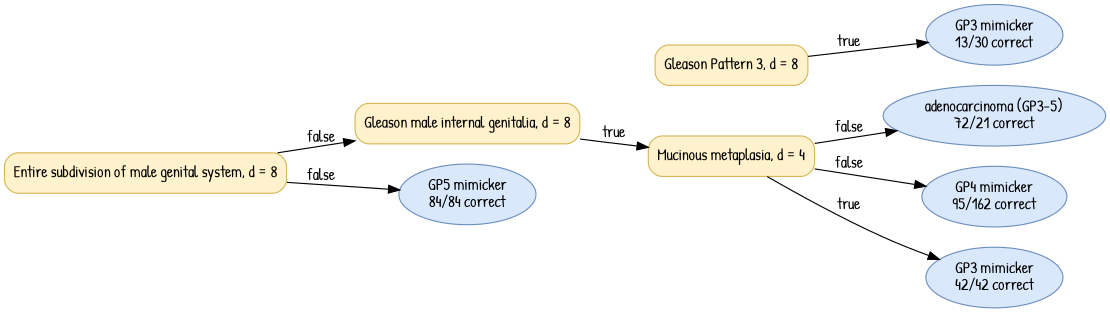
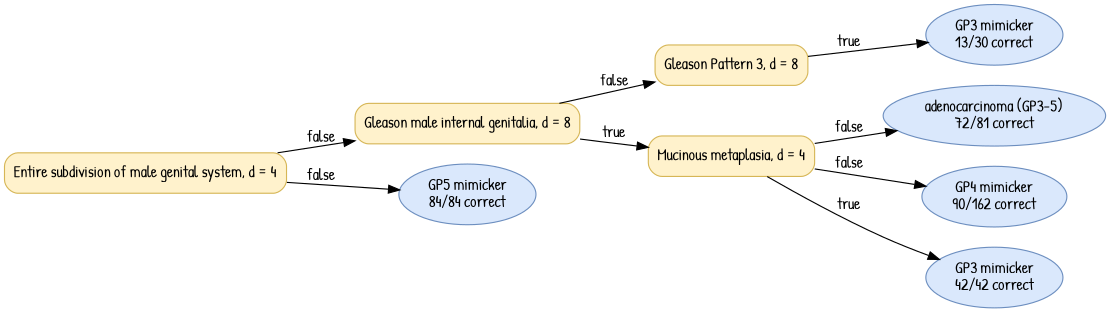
edge "Gleason male internal genitalia, d = 8" -> "Gleason Pattern 3, d = 8": added, label "false"
node "adenocarcinoma (GP3-5)": text "72/21 correct" -> "72/81 correct"
node "Entire subdivision of male genital system, d = 8": label "Entire subdivision of male genital system, d = 8" -> "Entire subdivision of male genital system, d = 4"
node "GP4 mimicker": text "95/162 correct" -> "90/162 correct"
